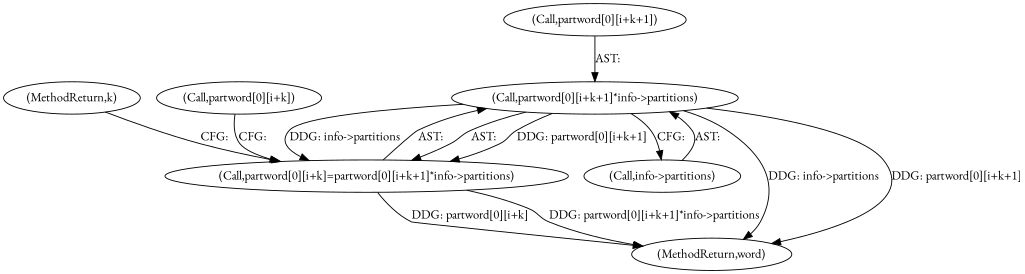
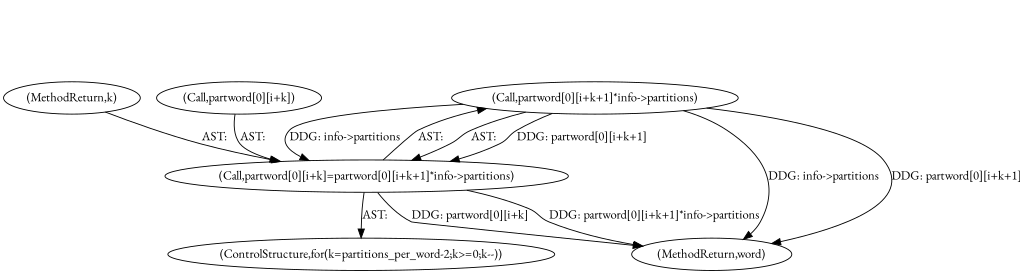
node "(Call,partword[0][i+k+1])": removed
edge "(MethodReturn,k)" -> "(Call,partword[0][i+k]=partword[0][i+k+1]*info->partitions)": label "CFG: " -> "AST: "
edge "(Call,partword[0][i+k])" -> "(Call,partword[0][i+k]=partword[0][i+k+1]*info->partitions)": label "CFG: " -> "AST: "
node "(Call,info->partitions)": removed
node "(ControlStructure,for(k=partitions_per_word-2;k>=0;k--))": added
